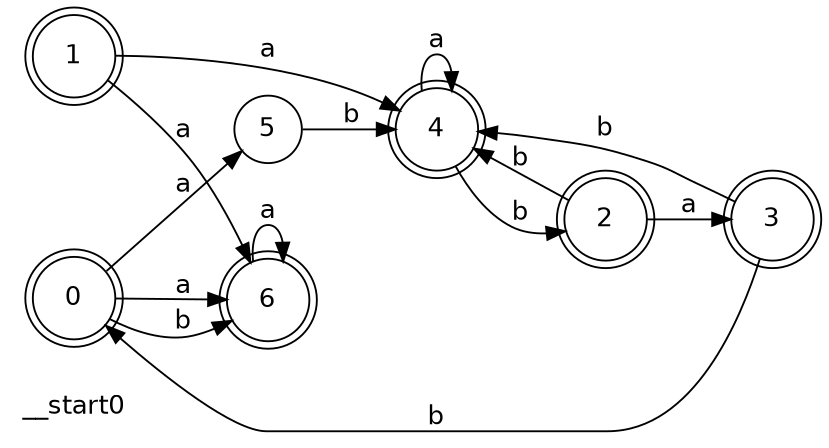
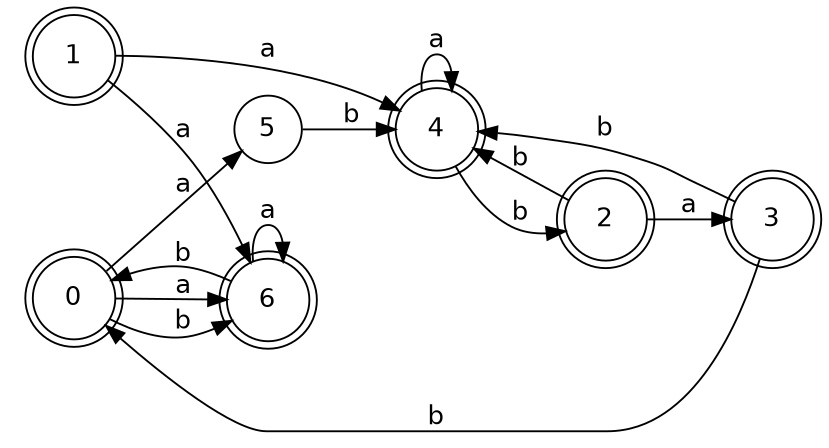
edge "6" -> "0": added, label "b"
node "__start0": removed
